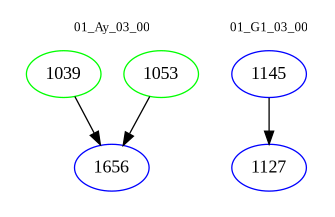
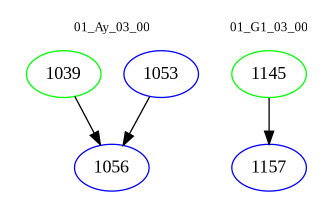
node "1053": color green -> blue
node "1145": color blue -> green
node "1656": label "1656" -> "1056"
node "1127": label "1127" -> "1157"
